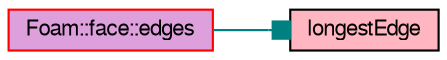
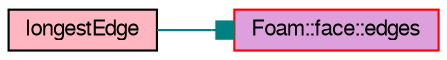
edge "Foam::face::edges" -> "longestEdge": reversed
